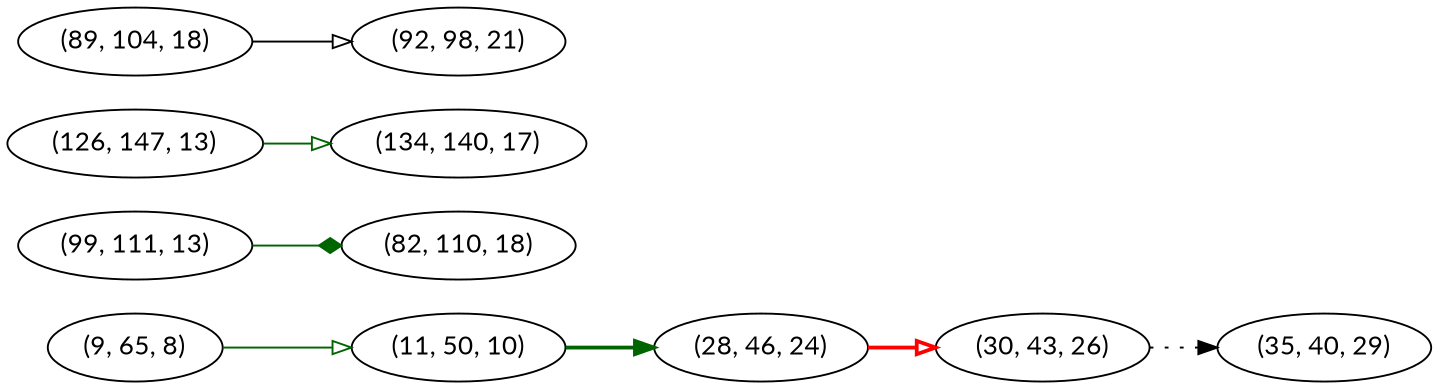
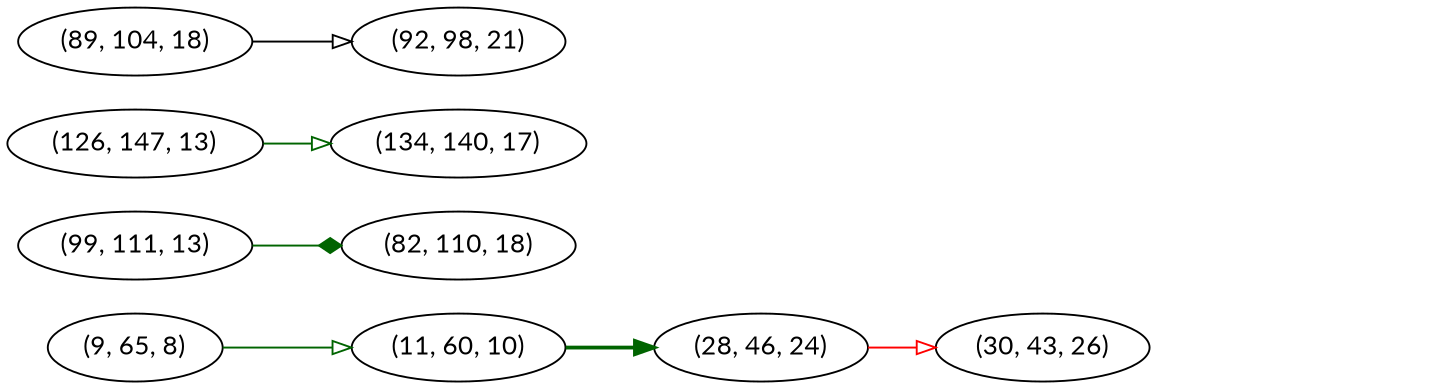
node "(11, 50, 10)": label "(11, 50, 10)" -> "(11, 60, 10)"
edge "(28, 46, 24)" -> "(30, 43, 26)": style bold -> solid
node "(35, 40, 29)": removed
